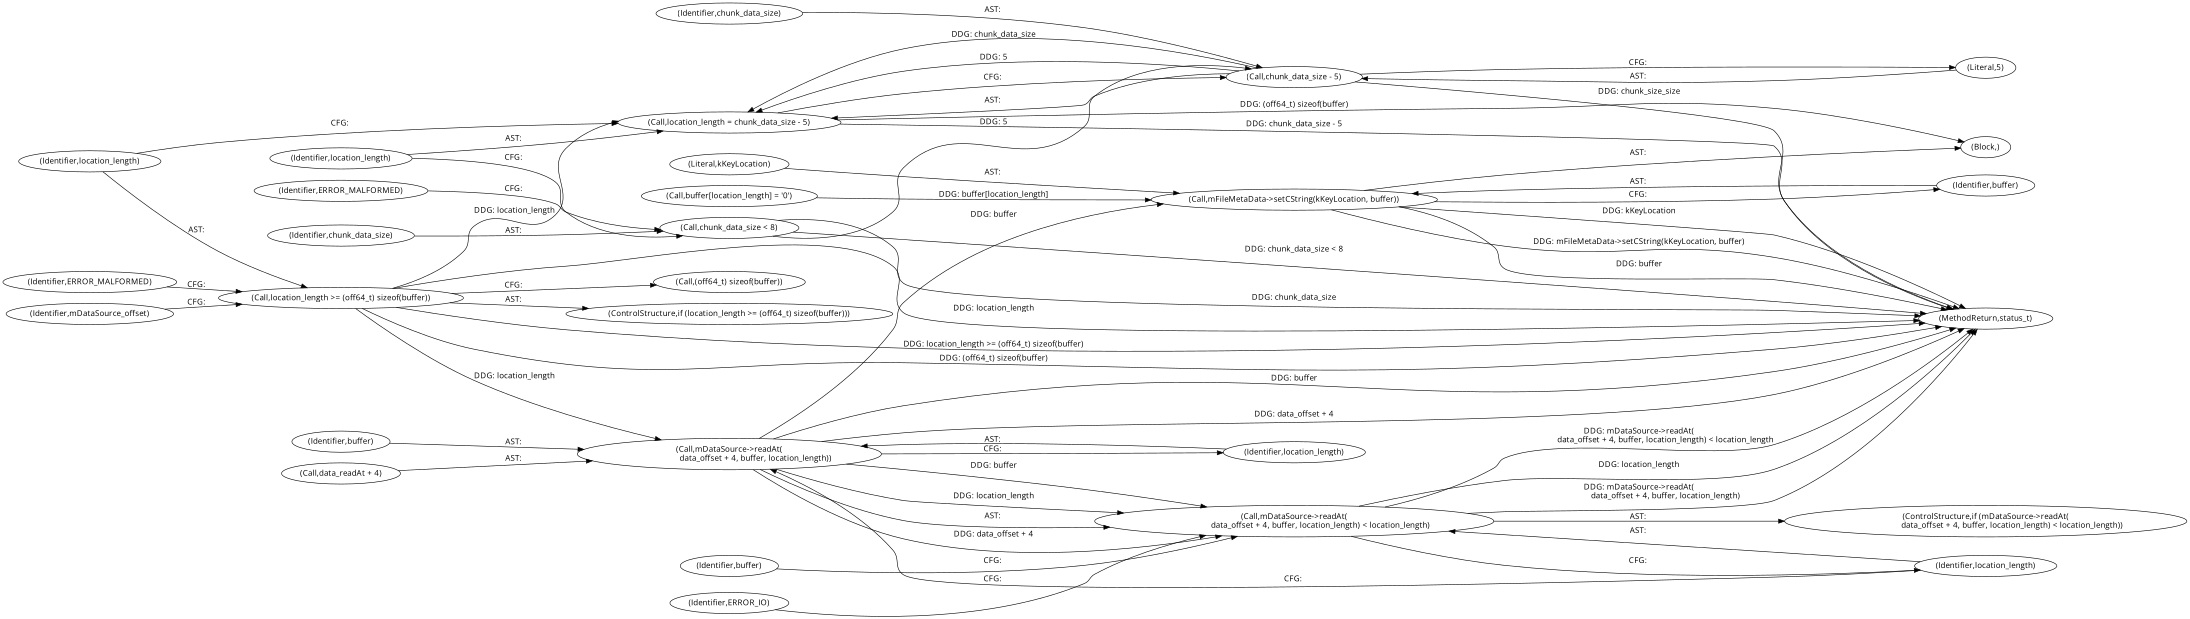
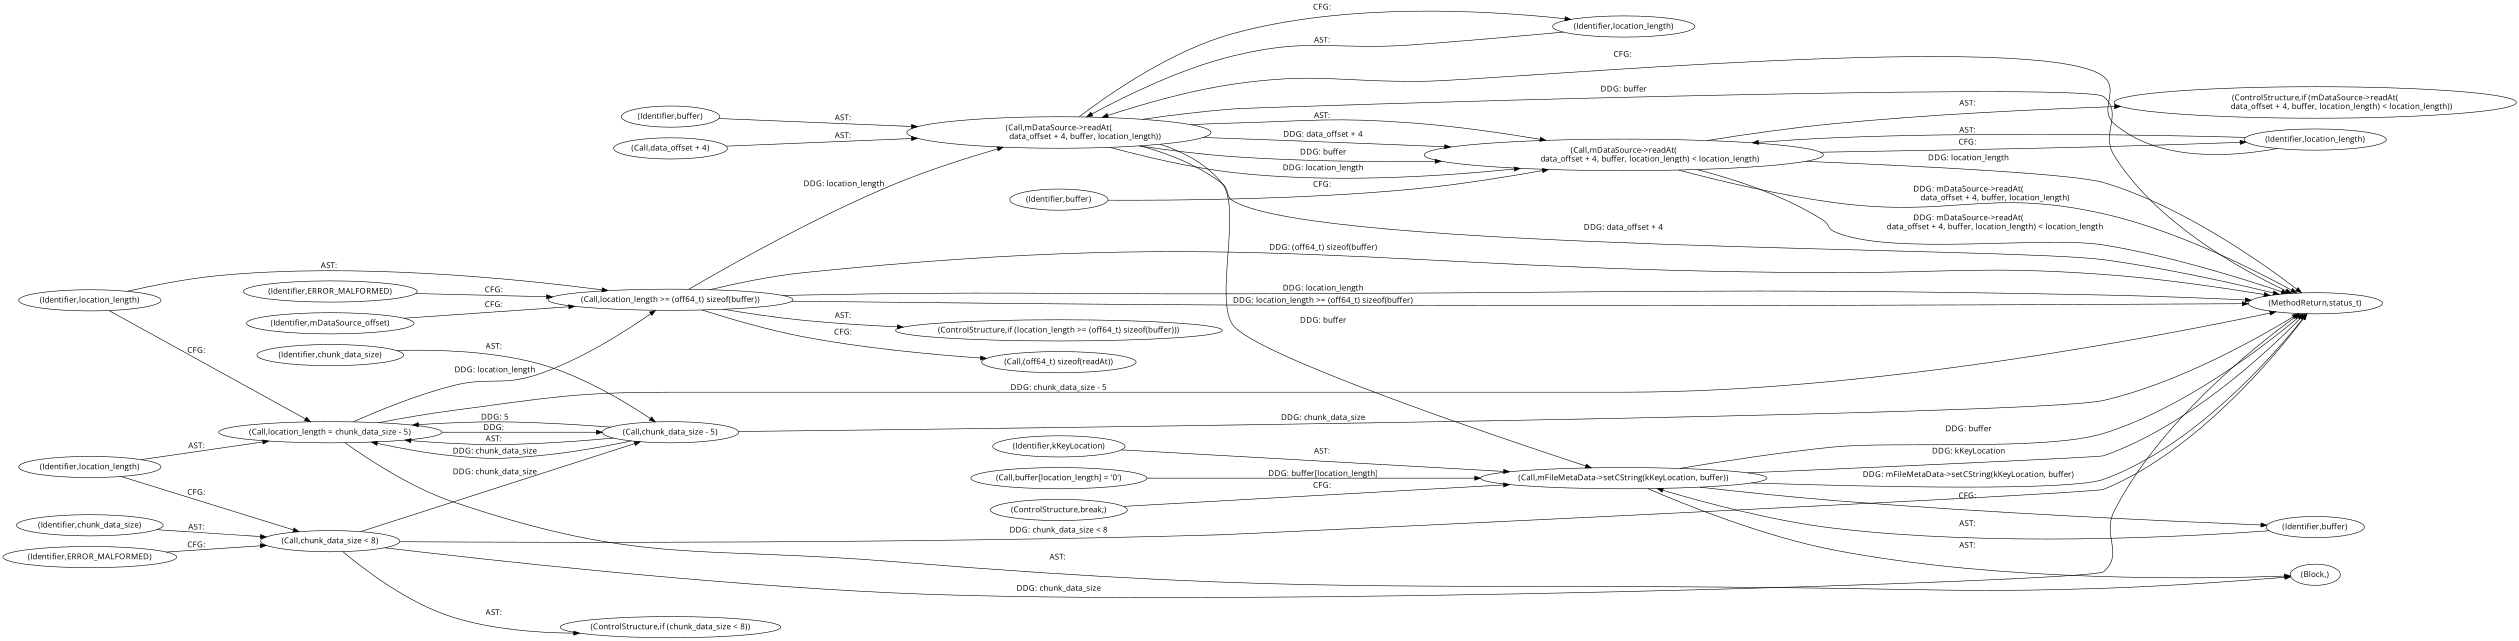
node "(Literal,5)": removed
edge "(Call,location_length = chunk_data_size - 5)" -> "(Call,chunk_data_size - 5)": label "CFG: " -> "DDG: "
edge "(Call,chunk_data_size - 5)" -> "(MethodReturn,status_t)": label "DDG: chunk_size_size" -> "DDG: chunk_data_size"
edge "(Call,location_length = chunk_data_size - 5)" -> "(Block,)": label "DDG: (off64_t) sizeof(buffer)" -> "AST: "
edge "(Call,chunk_data_size < 8)" -> "(Call,chunk_data_size - 5)": label "DDG: 5" -> "DDG: chunk_data_size"
node "(Literal,kKeyLocation)": label "(Literal,kKeyLocation)" -> "(Identifier,kKeyLocation)"
edge "(Call,location_length >= (off64_t) sizeof(buffer))" -> "(Call,location_length = chunk_data_size - 5)": reversed
node "(Call,(off64_t) sizeof(buffer))": label "(Call,(off64_t) sizeof(buffer))" -> "(Call,(off64_t) sizeof(readAt))"
node "(Call,data_readAt + 4)": label "(Call,data_readAt + 4)" -> "(Call,data_offset + 4)"
node "(ControlStructure,break;)": added
node "(Identifier,ERROR_IO)": removed
node "(ControlStructure,if (chunk_data_size < 8))": added
